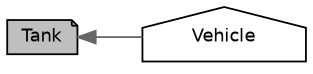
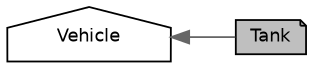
edge "Vehicle" -> "Tank": reversed
